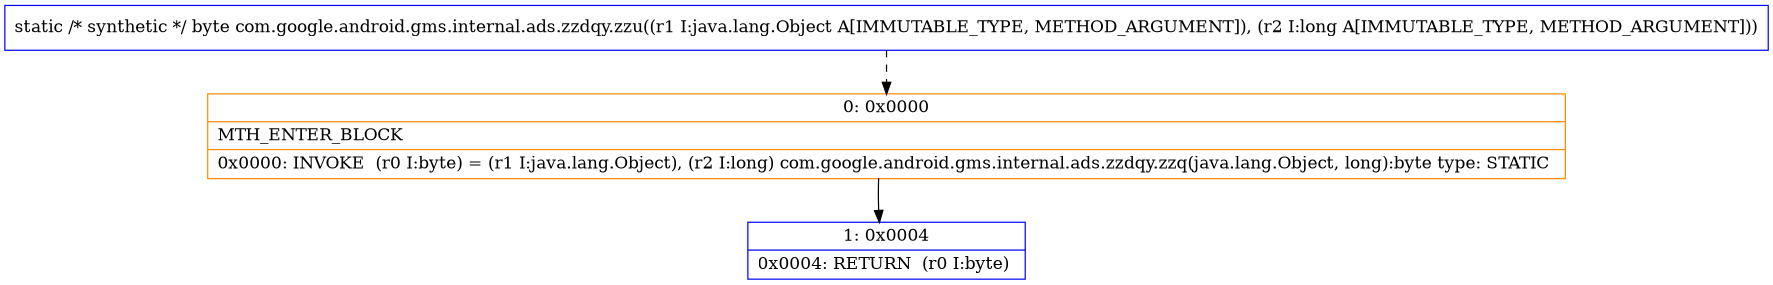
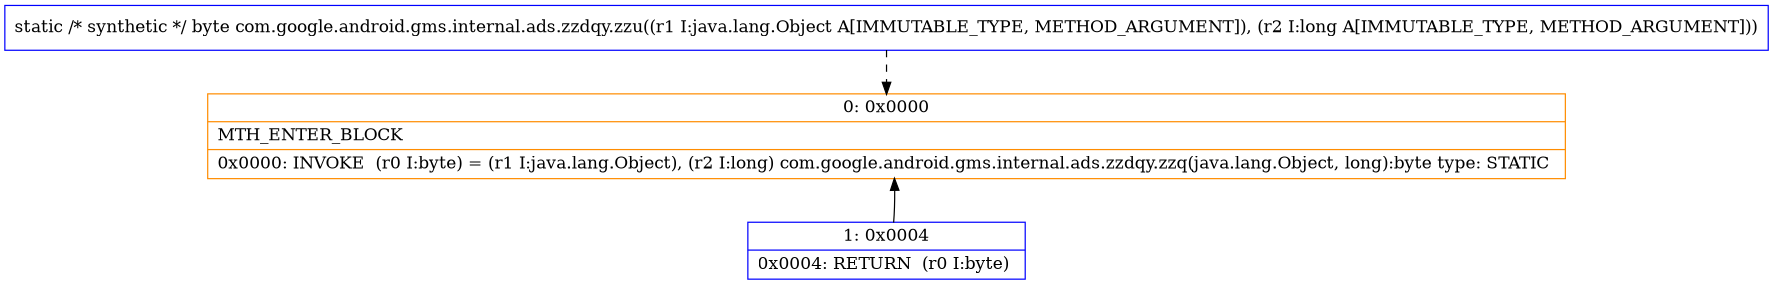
edge "0: 0x0000" -> "1: 0x0004": reversed
